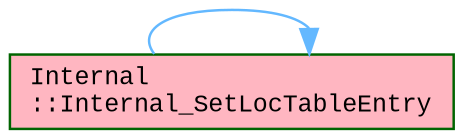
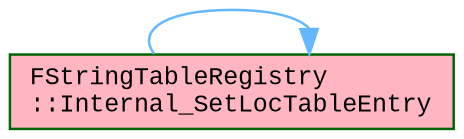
node "Internal ::Internal_SetLocTableEntry": label "Internal ::Internal_SetLocTableEntry" -> "FStringTableRegistry ::Internal_SetLocTableEntry"
